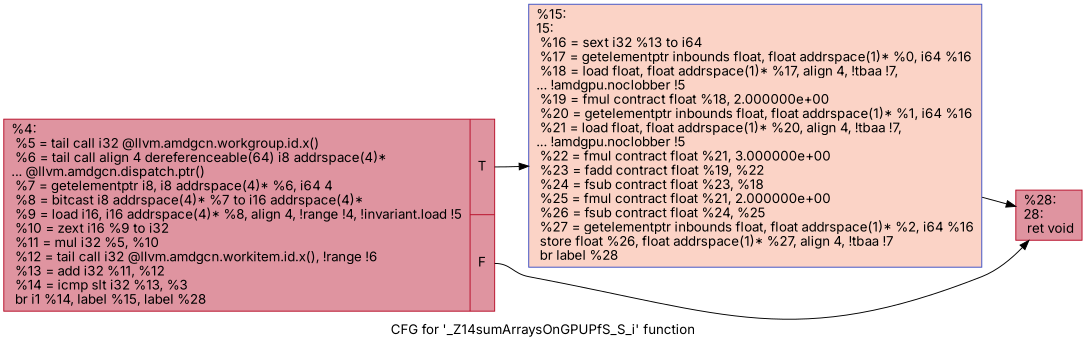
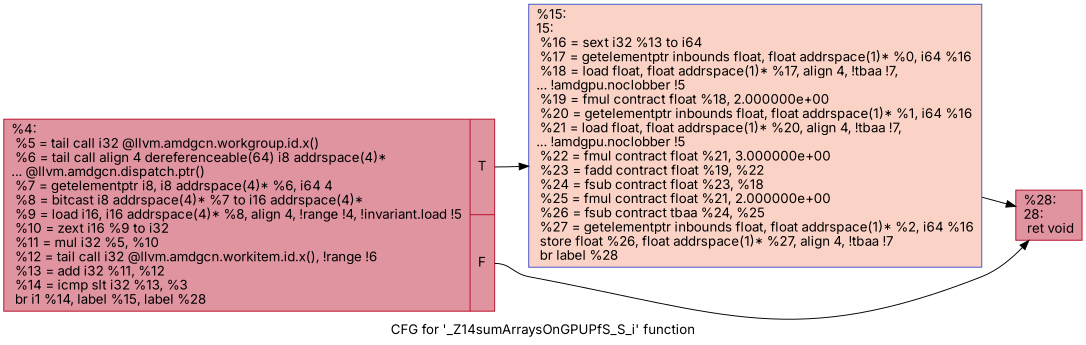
node "%15:": text "%26 = fsub contract float %24, %25" -> "%26 = fsub contract tbaa %24, %25"
